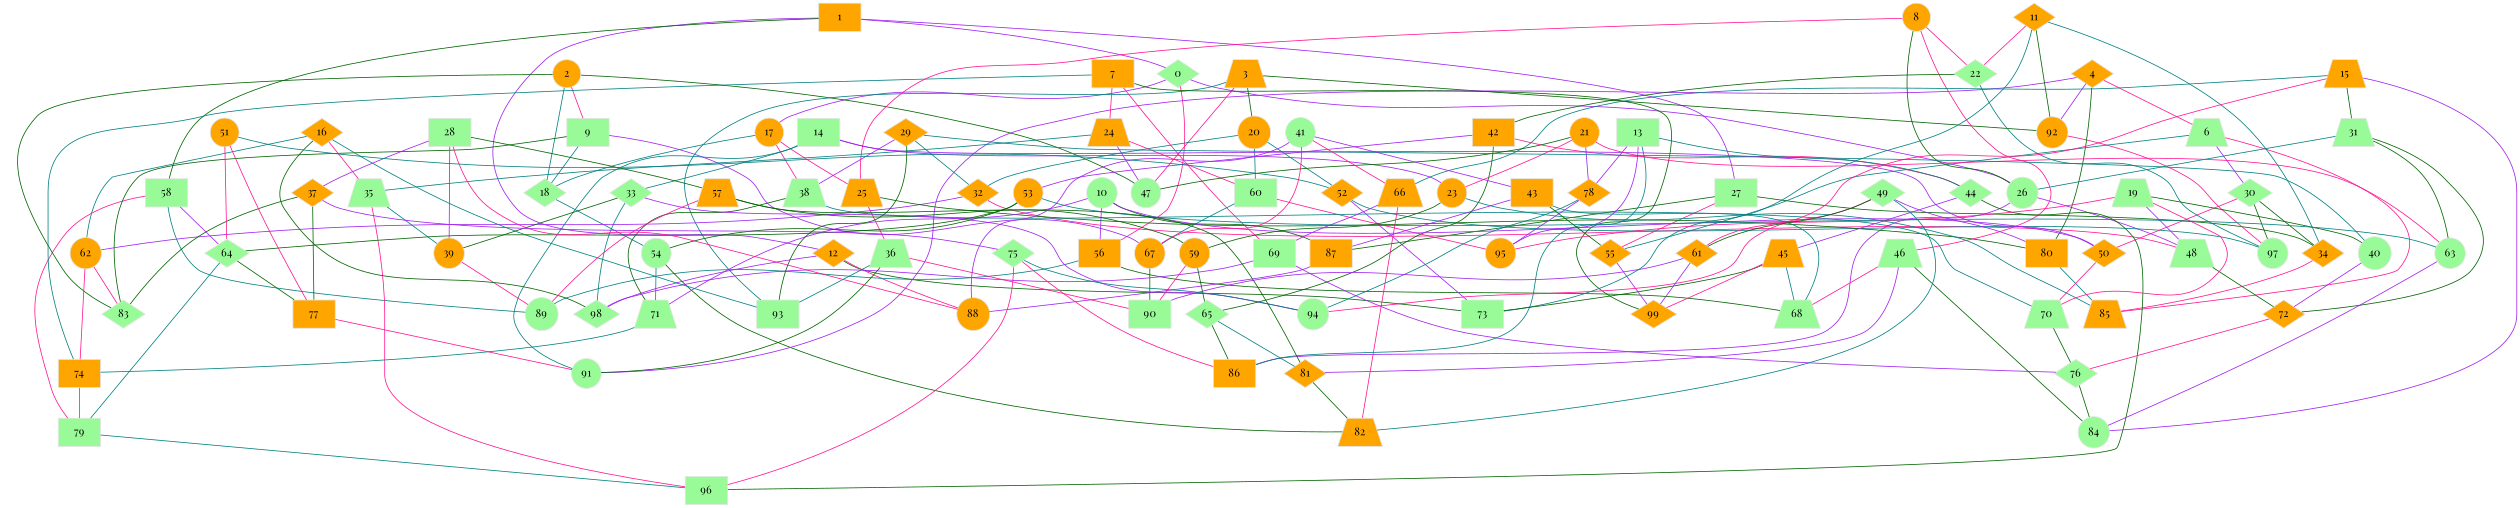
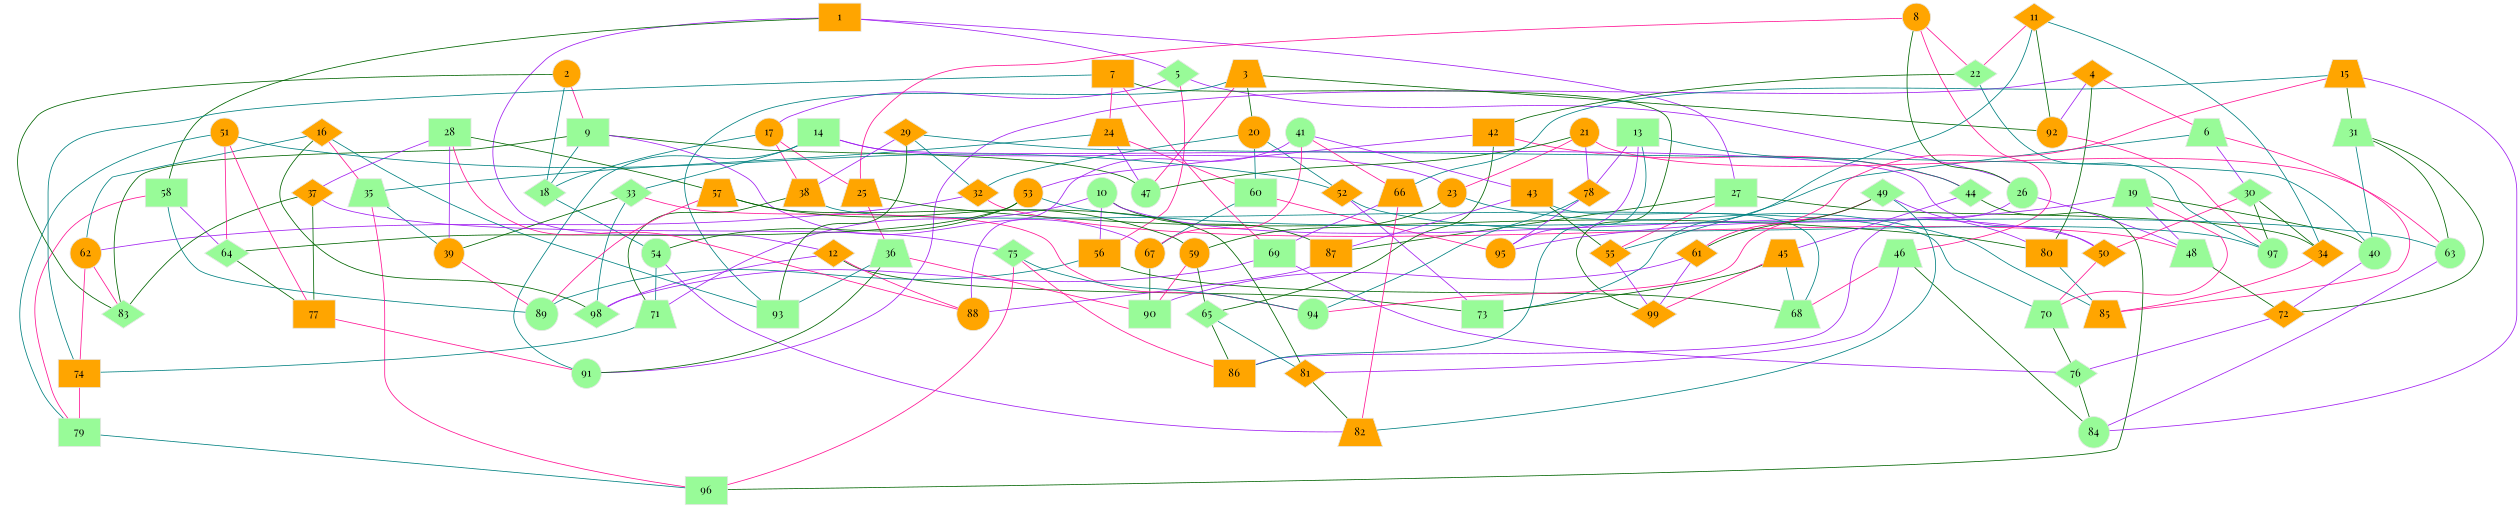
node "0": label "0" -> "5"
edge "2" -- "47": now "9" -- "47"
edge "31" -- "26": now "31" -- "40"
node "38": fillcolor palegreen -> orange
edge "19" -- "95": color deeppink -> purple
edge "33" -- "94": color purple -> deeppink
edge "64" -- "79": now "51" -- "79"
edge "72" -- "76": color deeppink -> purple
edge "54" -- "82": color darkgreen -> purple
